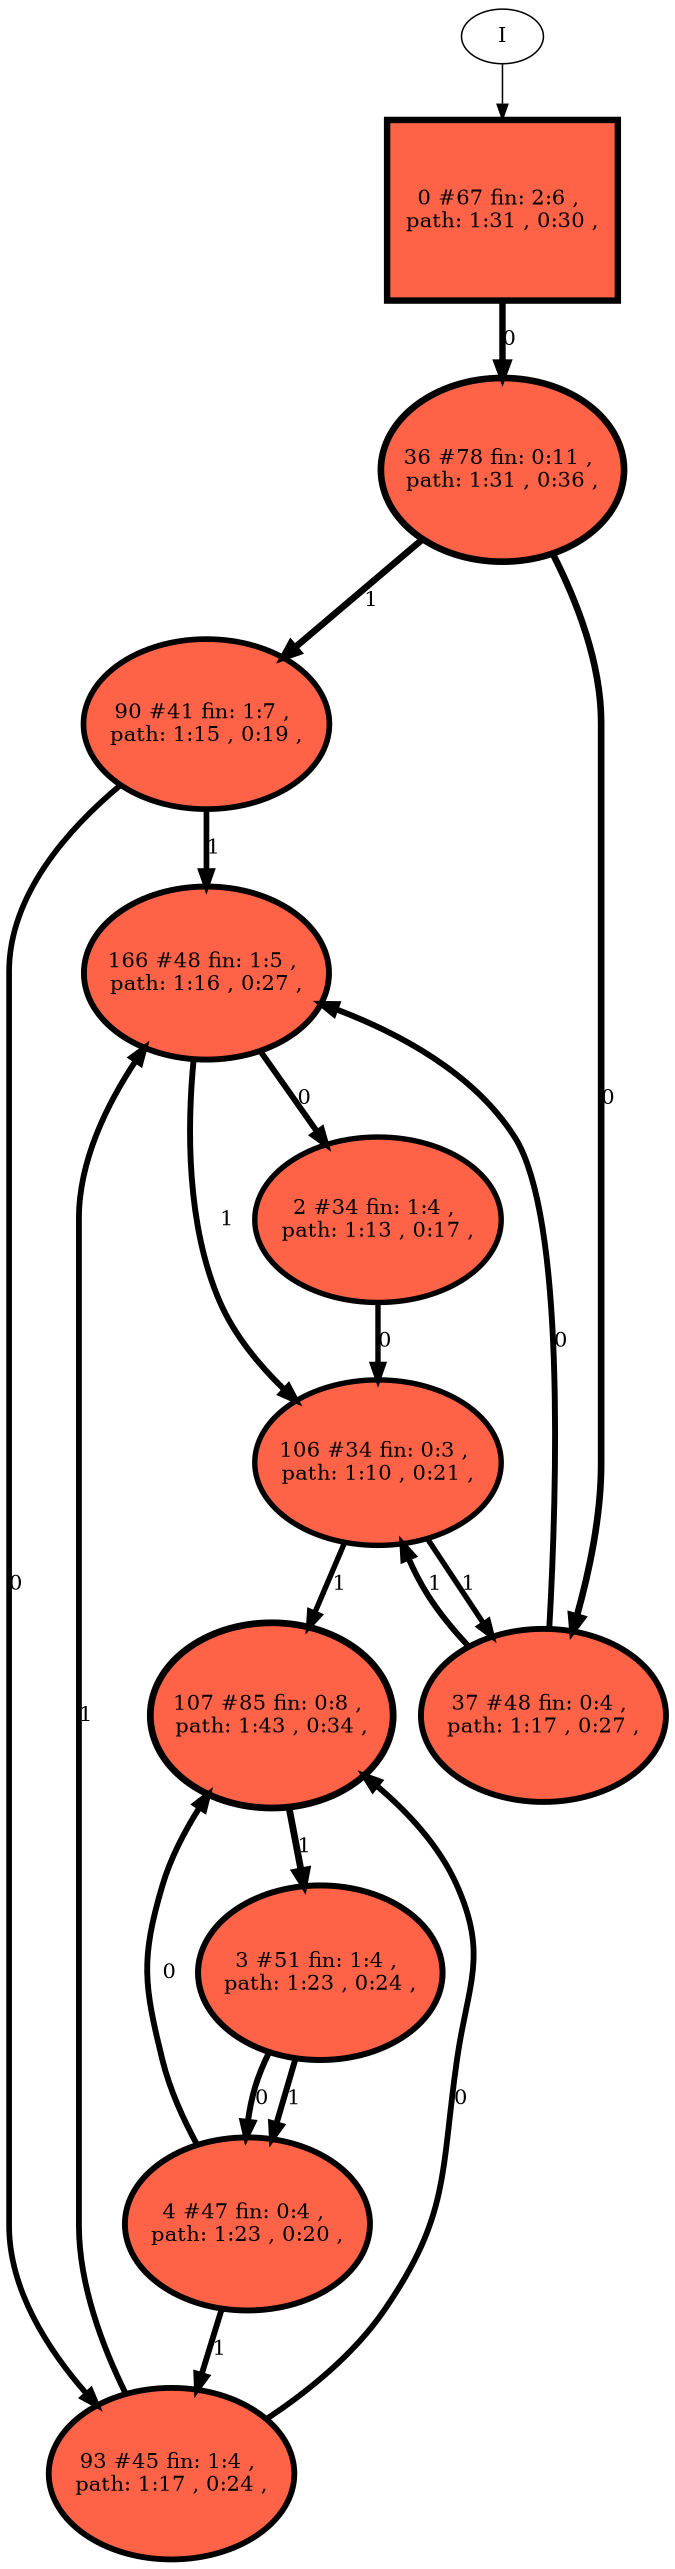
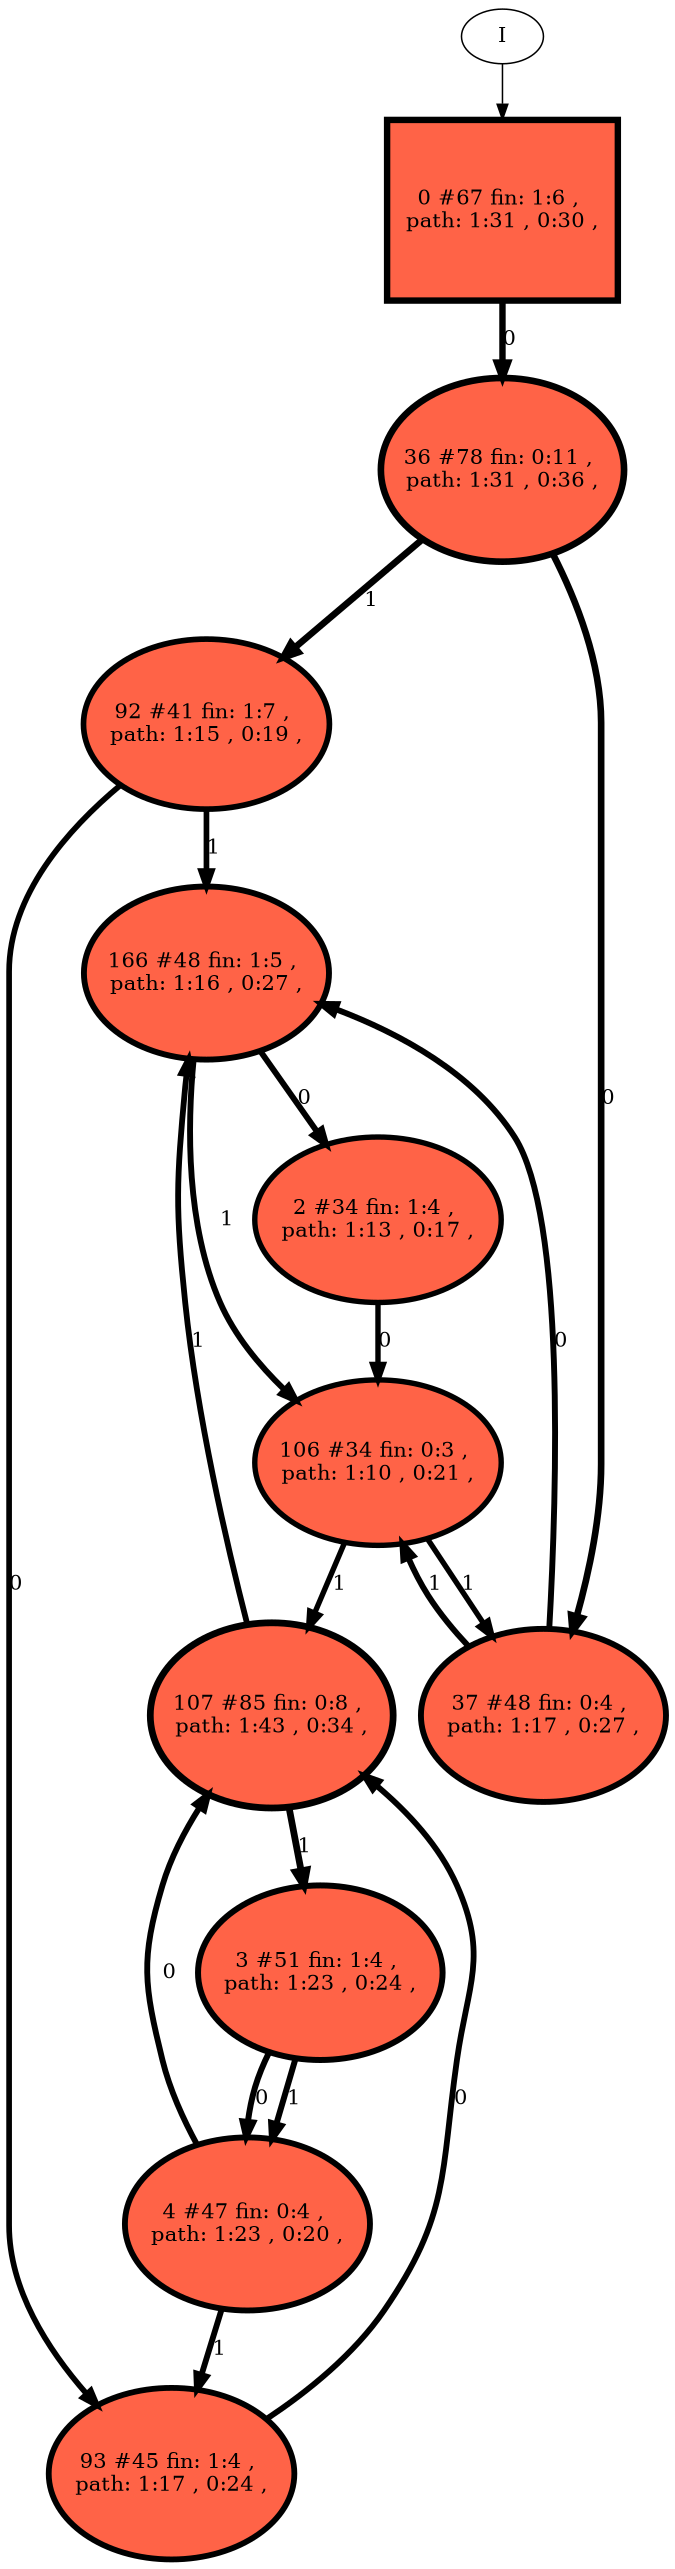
node "0 #67 fin: 2:6 , path: 1:31 , 0:30 ,": label "0 #67 fin: 2:6 , path: 1:31 , 0:30 ," -> "0 #67 fin: 1:6 , path: 1:31 , 0:30 ,"
node "90 #41 fin: 1:7 , path: 1:15 , 0:19 ,": label "90 #41 fin: 1:7 , path: 1:15 , 0:19 ," -> "92 #41 fin: 1:7 , path: 1:15 , 0:19 ,"
edge "93 #45 fin: 1:4 , path: 1:17 , 0:24 ," -> "166 #48 fin: 1:5 , path: 1:16 , 0:27 ,": now "107 #85 fin: 0:8 , path: 1:43 , 0:34 ," -> "166 #48 fin: 1:5 , path: 1:16 , 0:27 ,"
